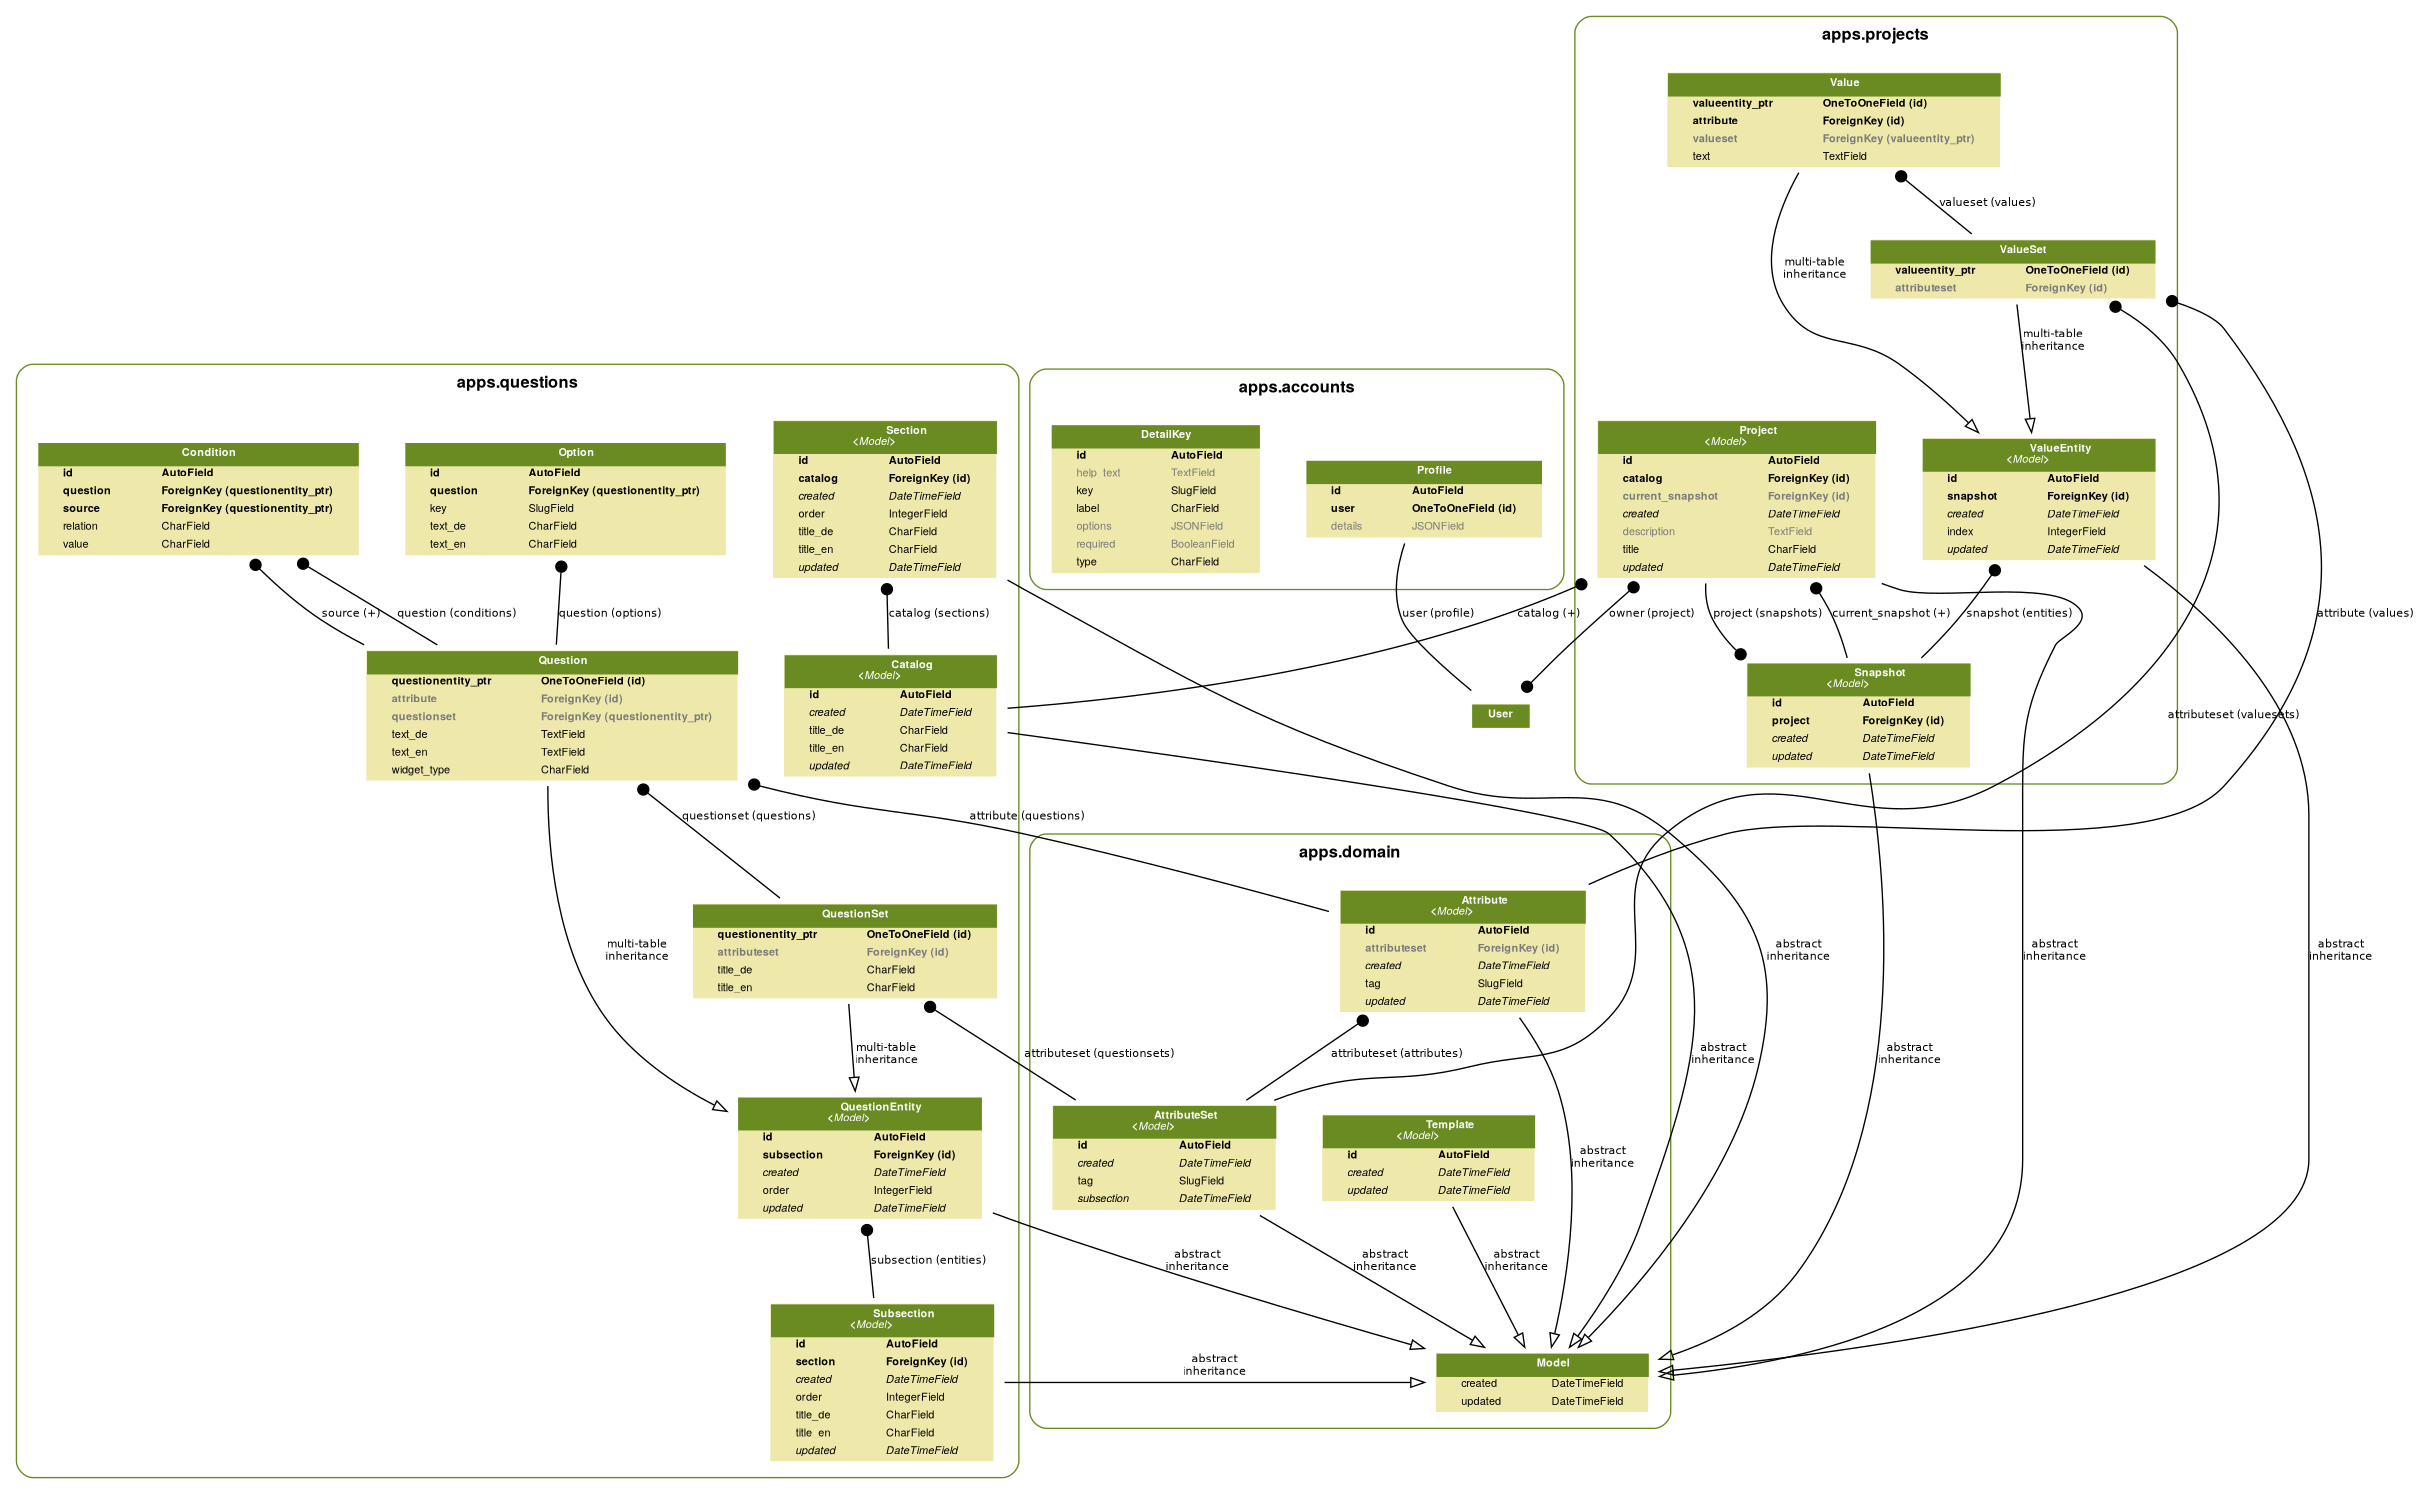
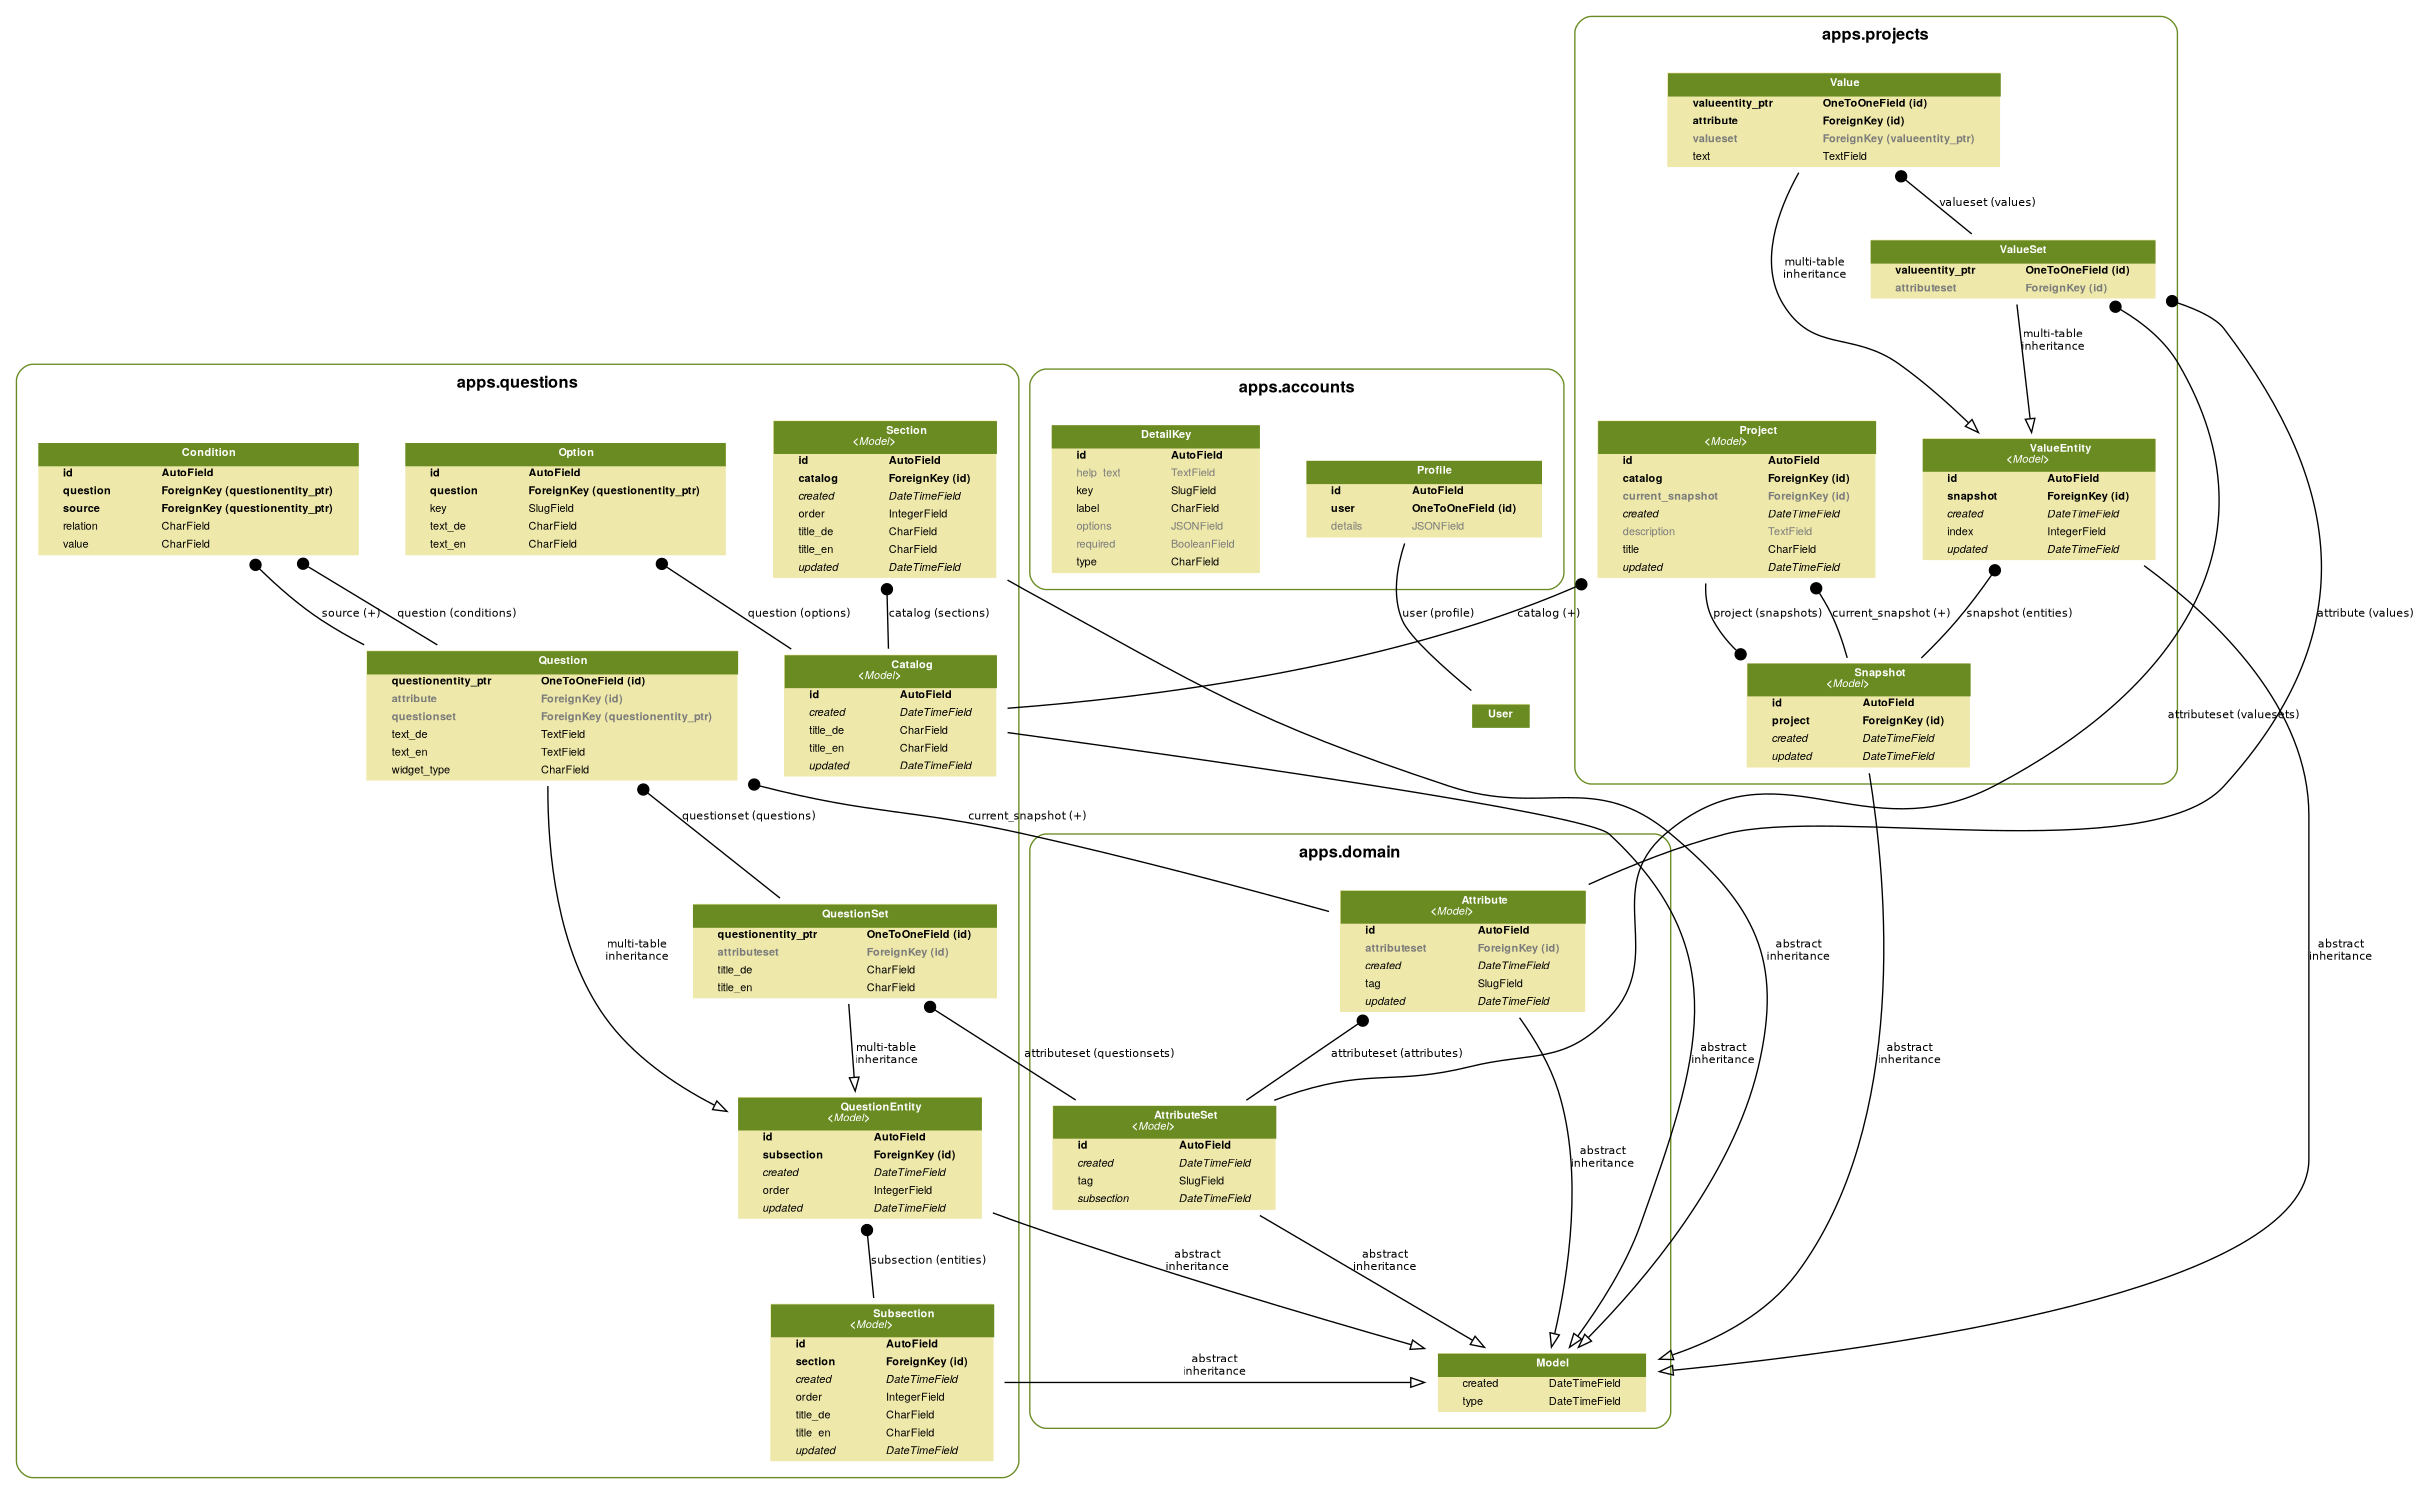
edge "Option" -- "Question": now "Option" -- "Catalog"
edge "Project" -- "User": removed, label "owner (project)"
edge "Question" -- "Attribute": label "attribute (questions)" -> "current_snapshot (+)"
edge "Project" -- "Model": removed, label "abstract inheritance"
node "Template": removed
node "Model": text "updated" -> "type"
